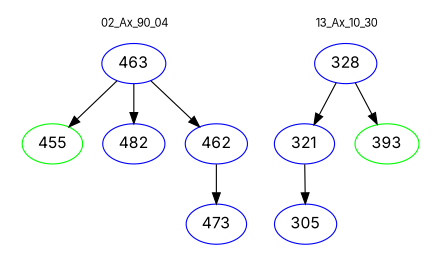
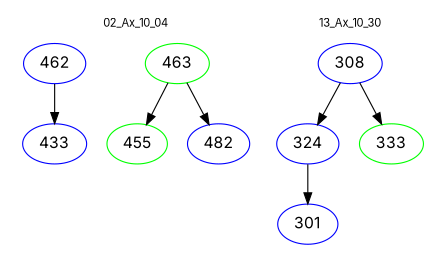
cluster "02_Ax_90_04": label "02_Ax_90_04" -> "02_Ax_10_04"
node "463": color blue -> green
node "328": label "328" -> "308"
edge "463" -> "462": removed
node "321": label "321" -> "324"
node "393": label "393" -> "333"
node "473": label "473" -> "433"
node "305": label "305" -> "301"
